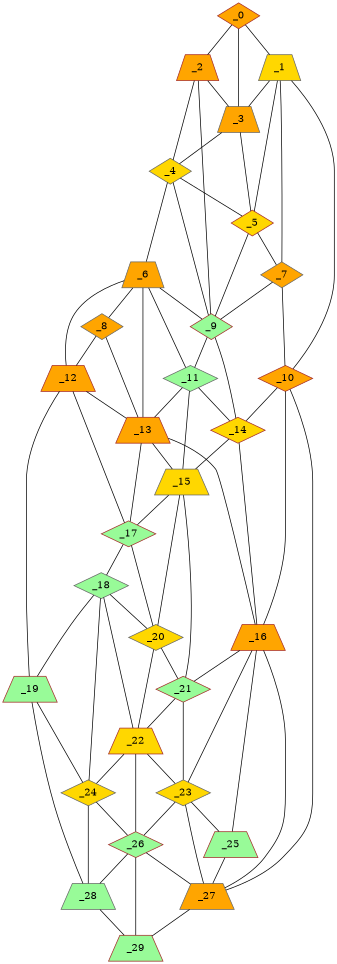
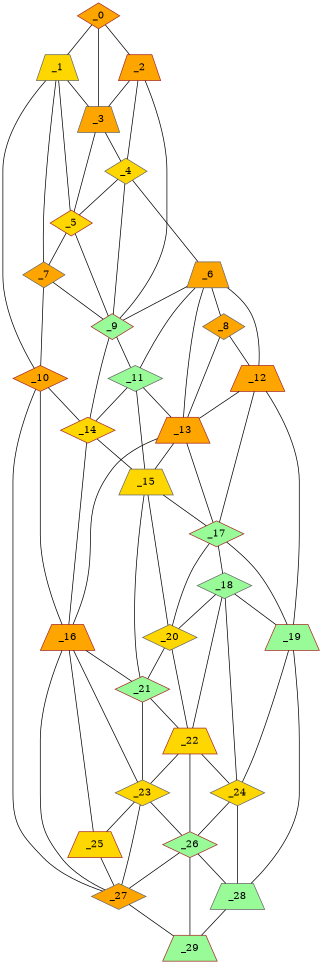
edge "_17" -- "_19": added
node "_25": fillcolor palegreen -> gold
node "_27": shape trapezium -> diamond
